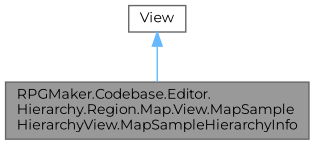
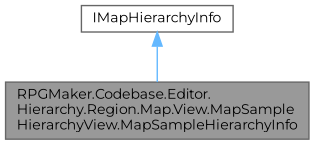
node "View": label "View" -> "IMapHierarchyInfo"
